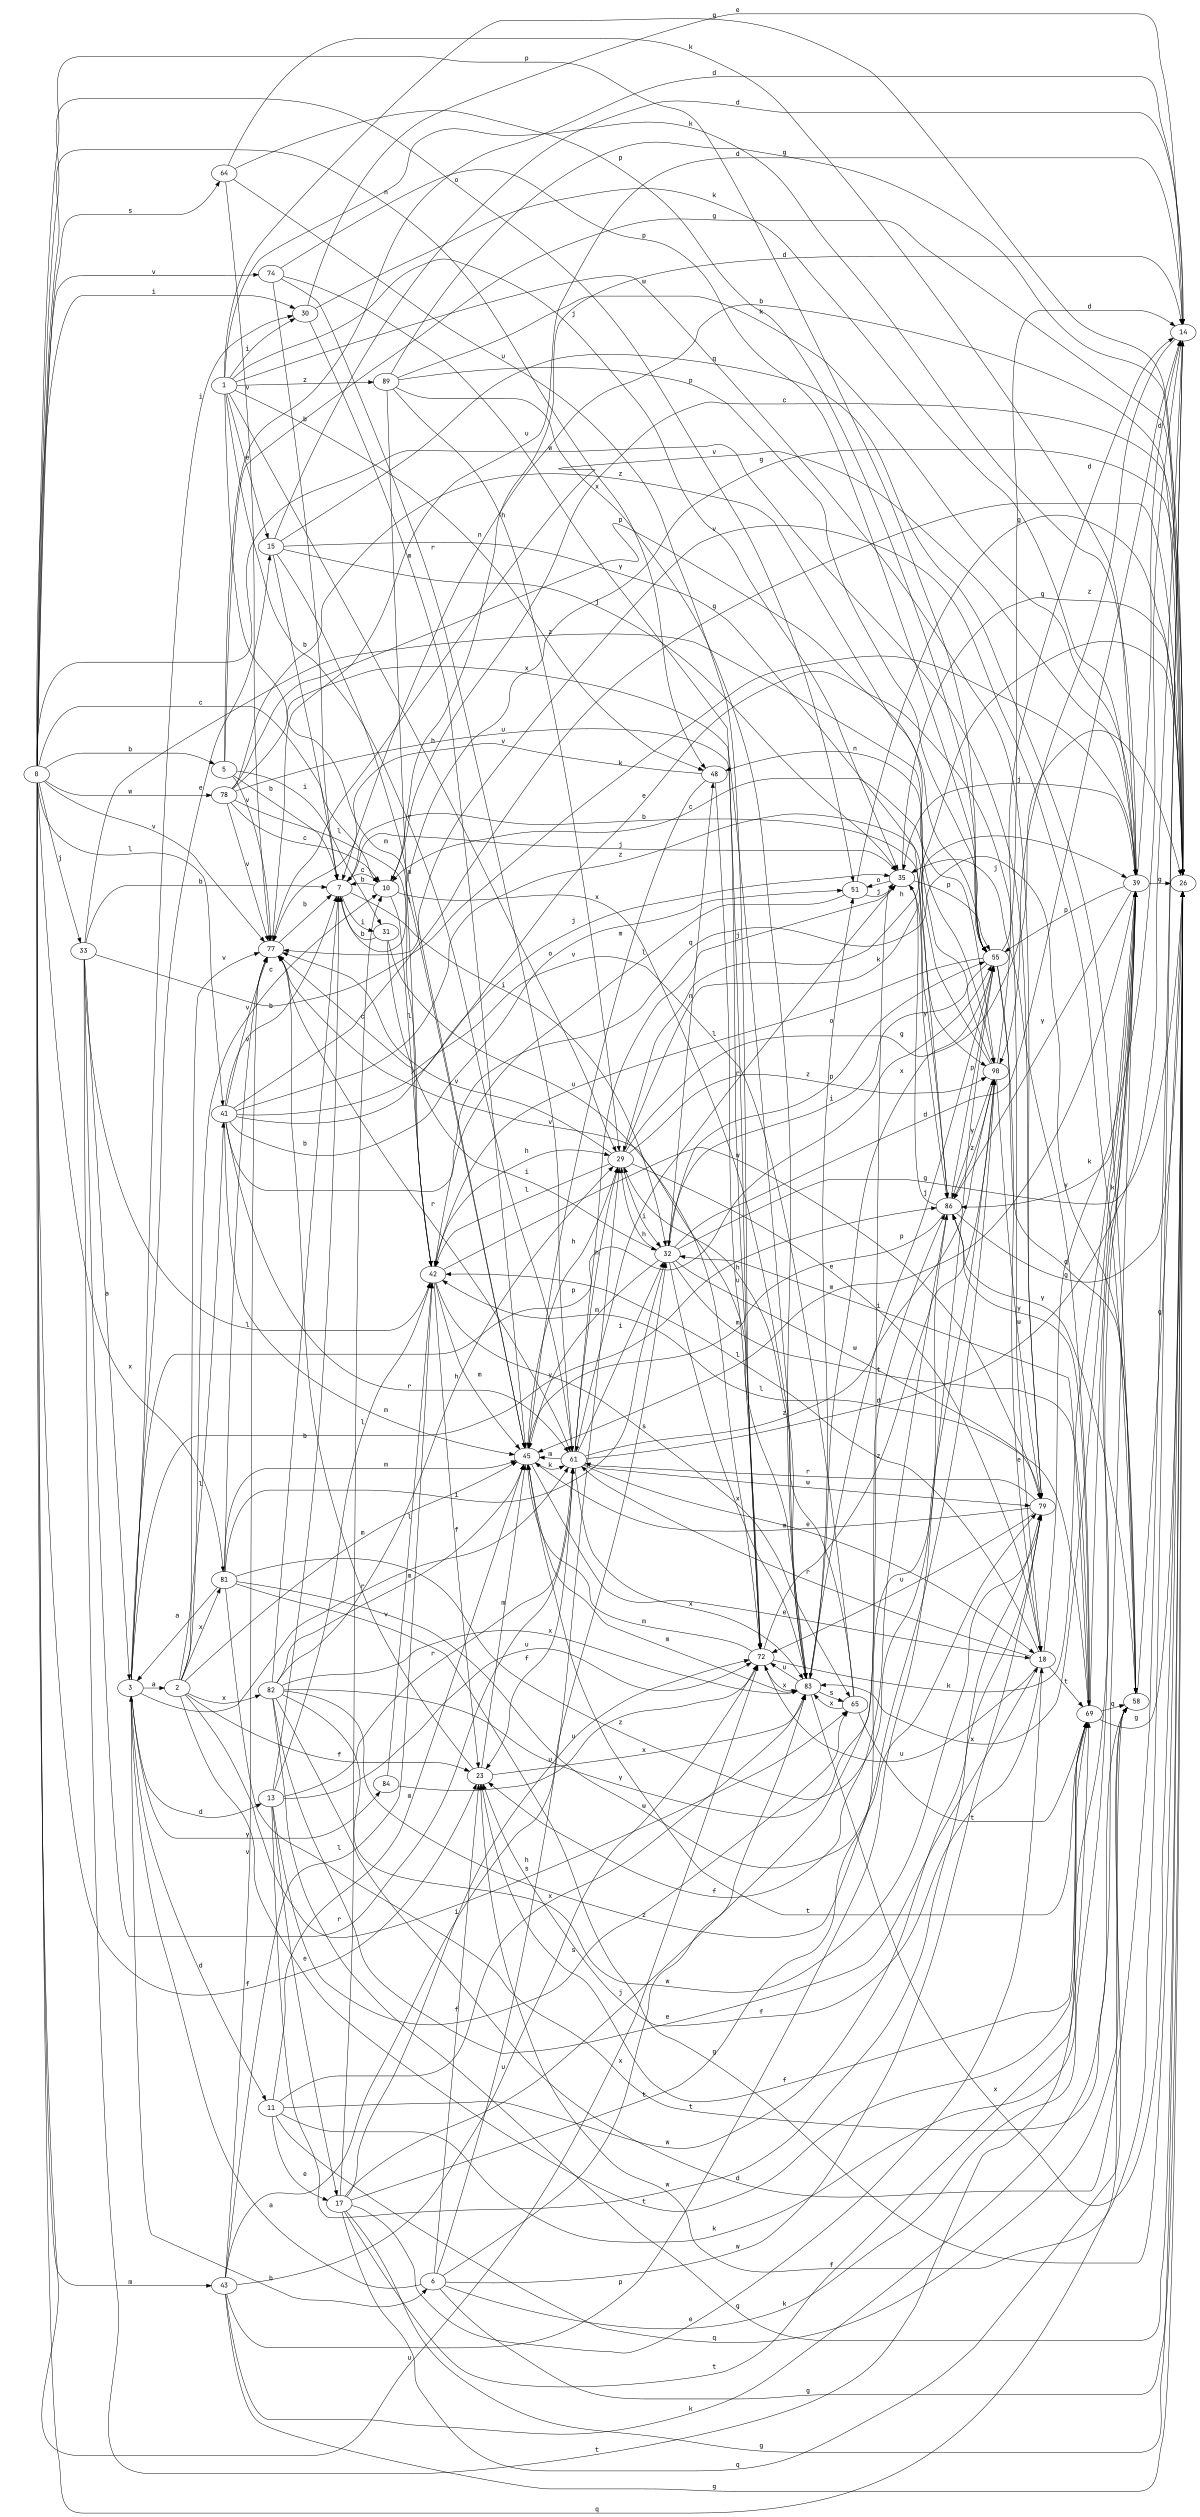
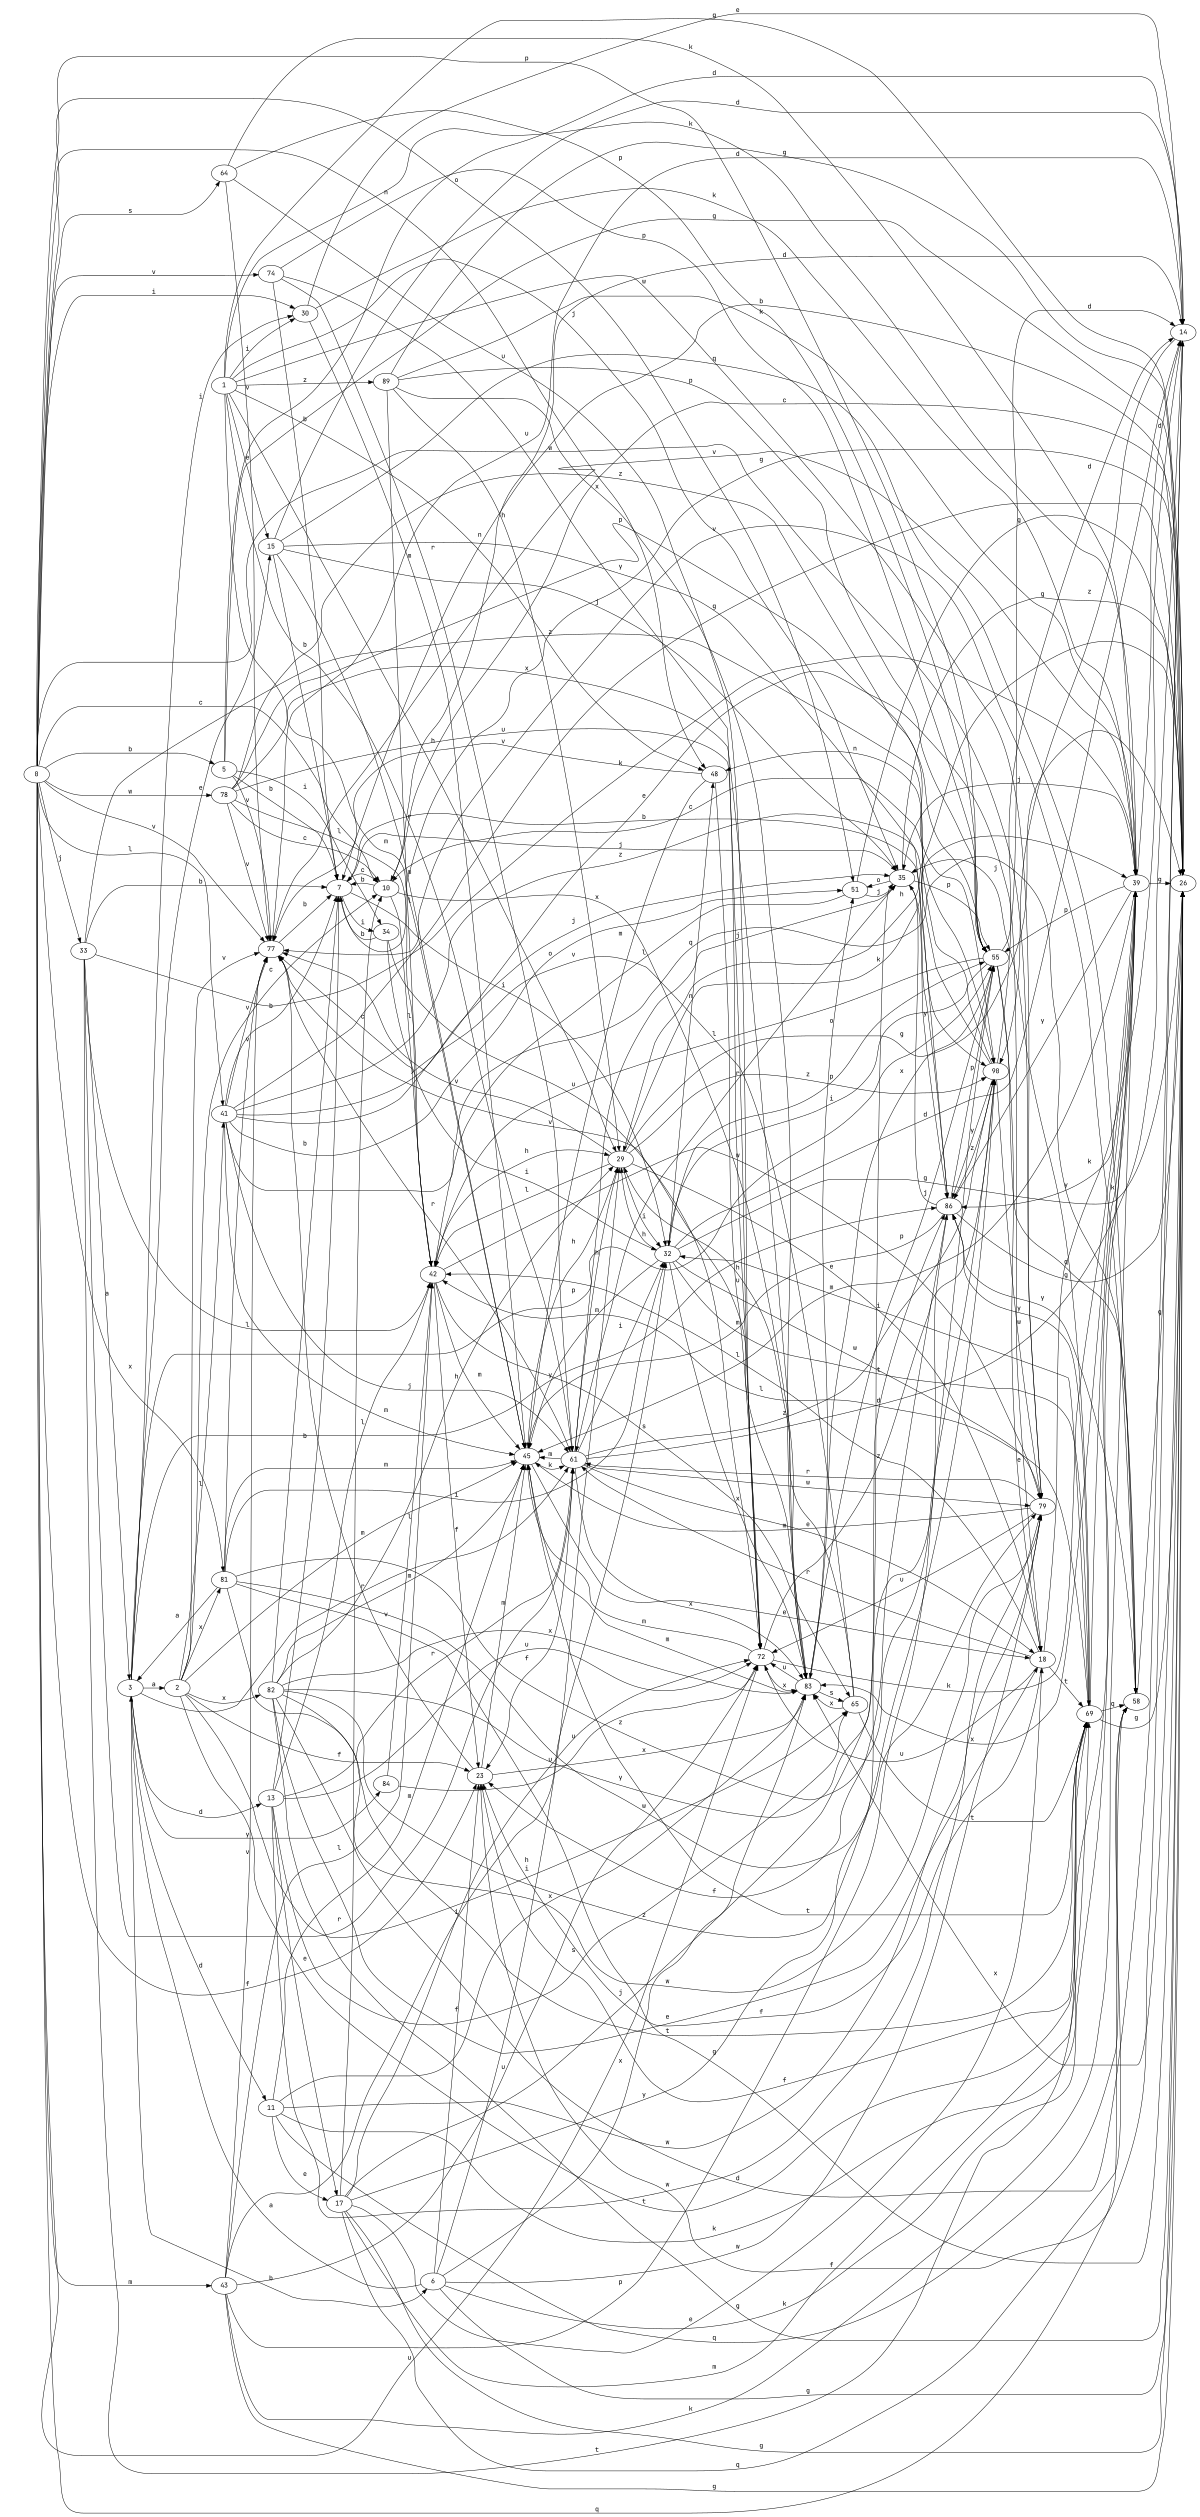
node "31": label "31" -> "34"
edge "41" -> "61": label "r" -> "j"
edge "83" -> "26": reversed
edge "2" -> "65": label "s" -> "i"
edge "17" -> "86": label "t" -> "y"
edge "81" -> "58": now "81" -> "69"
edge "17" -> "69": label "t" -> "m"
